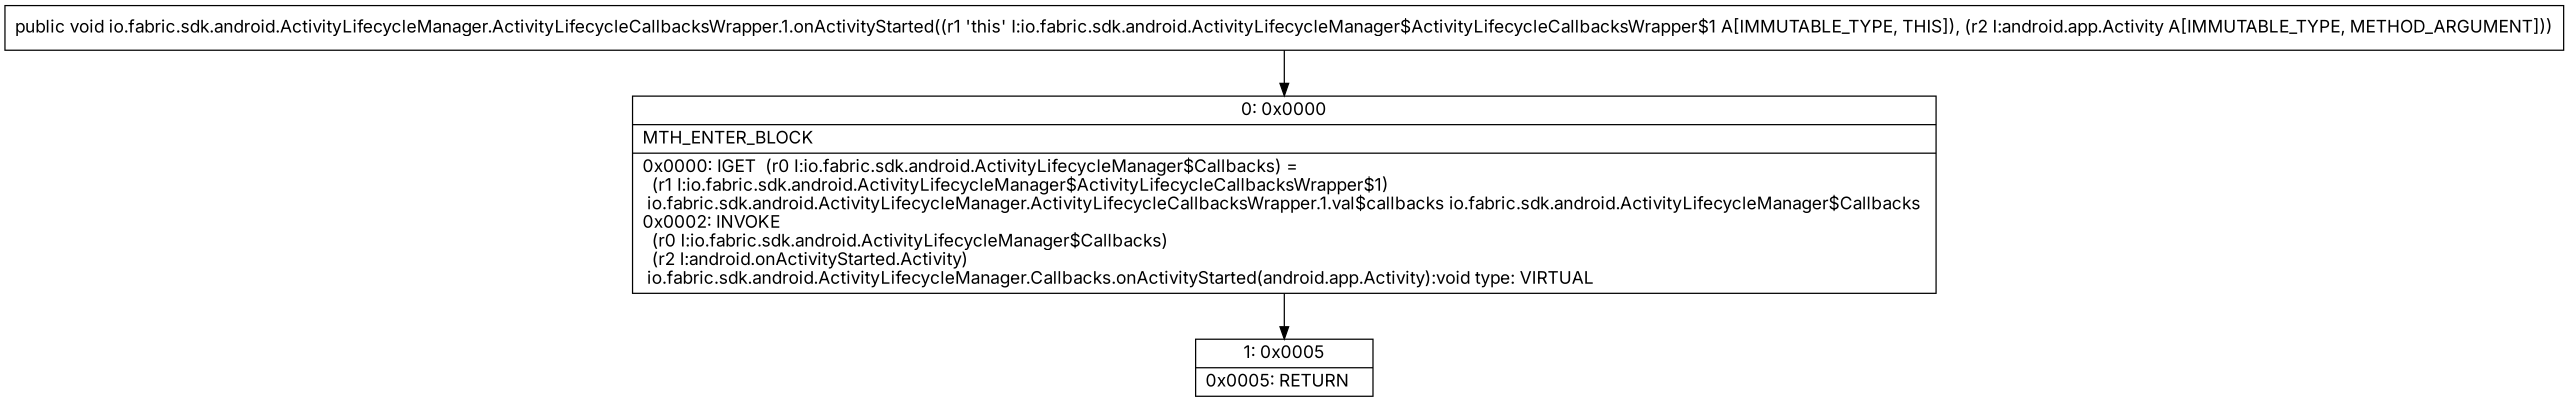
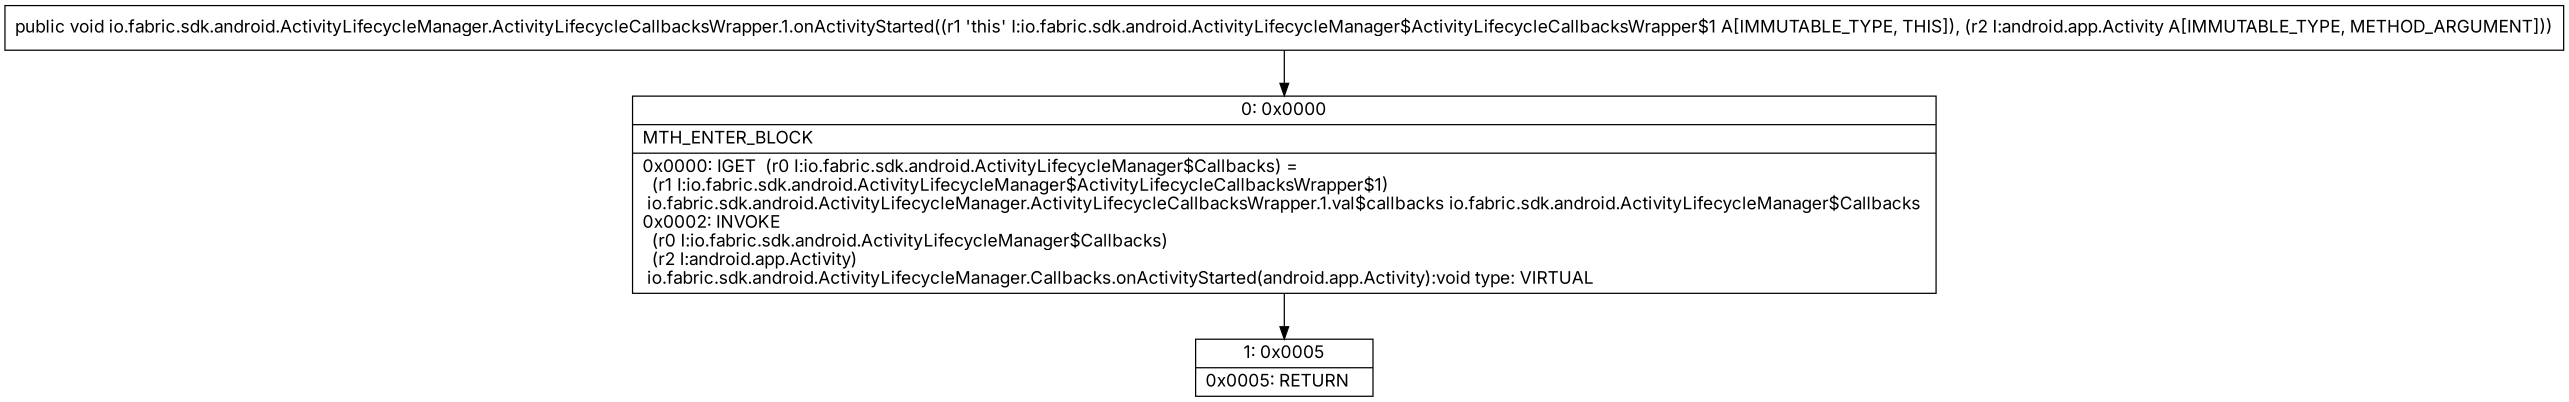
node "0: 0x0000": text "(r2 I:android.onActivityStarted.Activity)" -> "(r2 I:android.app.Activity)"
